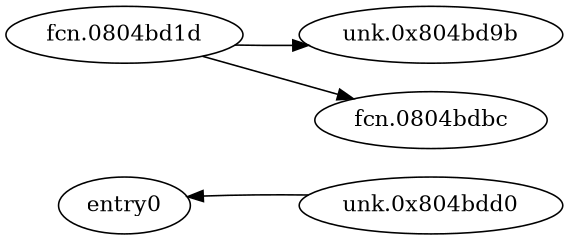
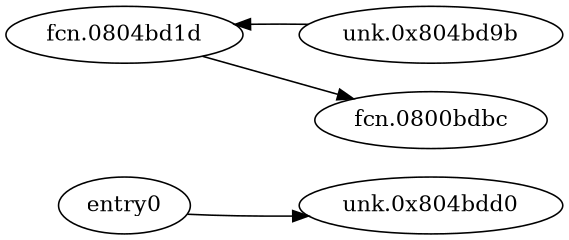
edge "fcn.0804bd1d" -> "unk.0x804bd9b": reversed
node "fcn.0804bdbc": label "fcn.0804bdbc" -> "fcn.0800bdbc"
edge "unk.0x804bdd0" -> "entry0": reversed
